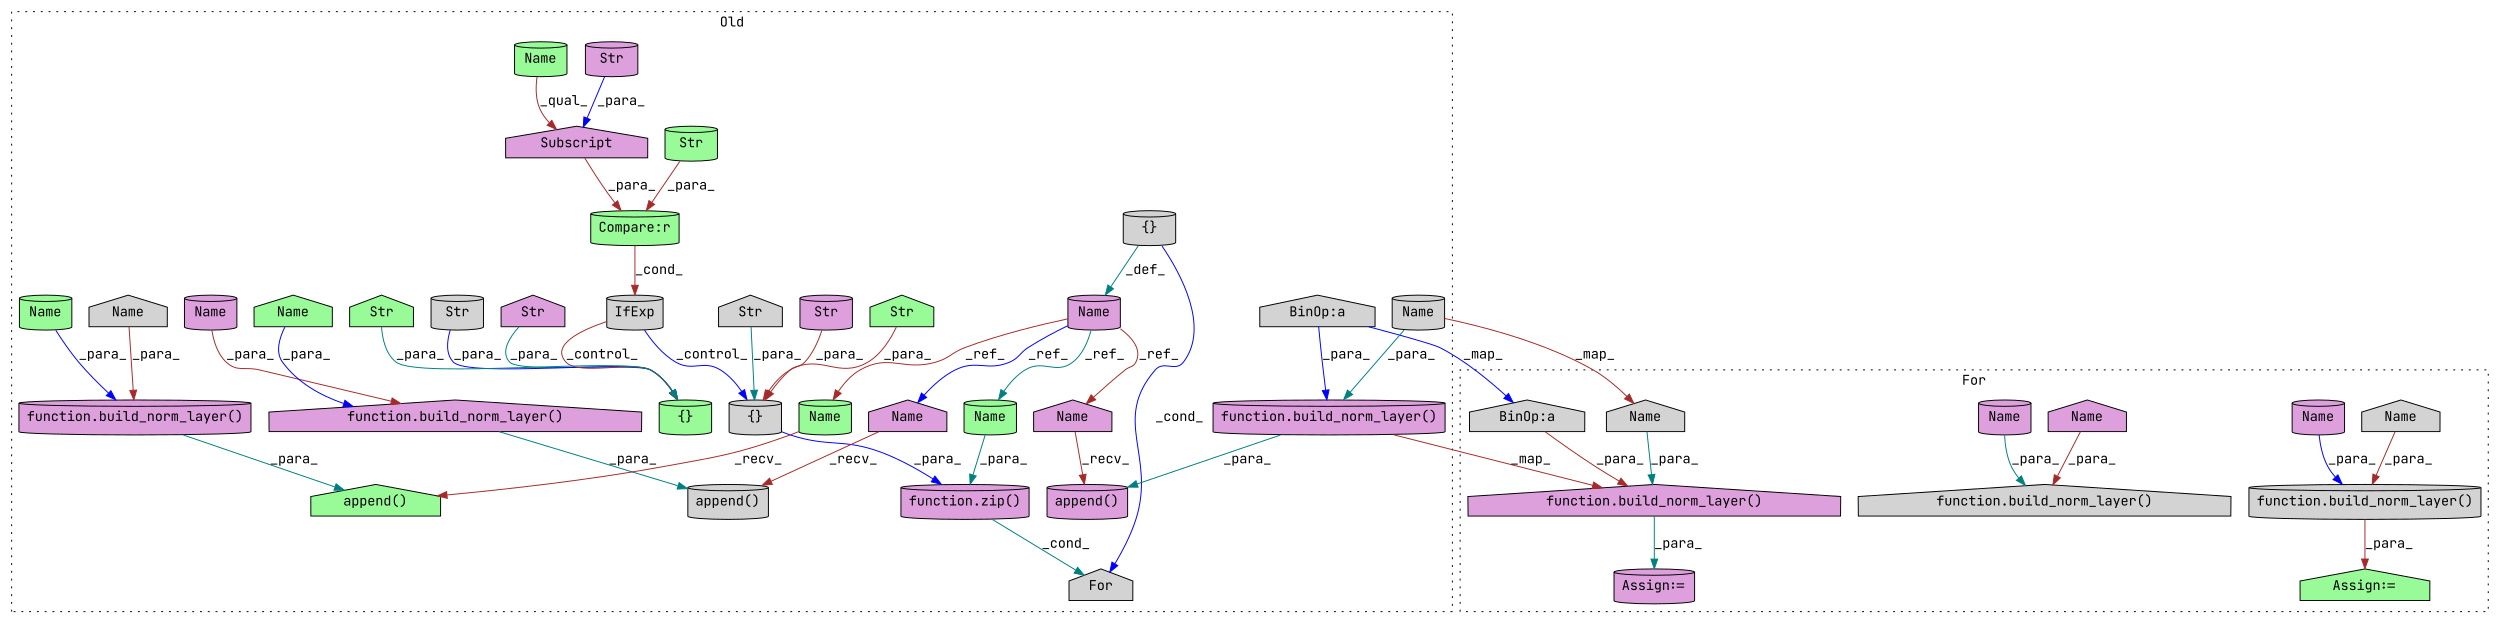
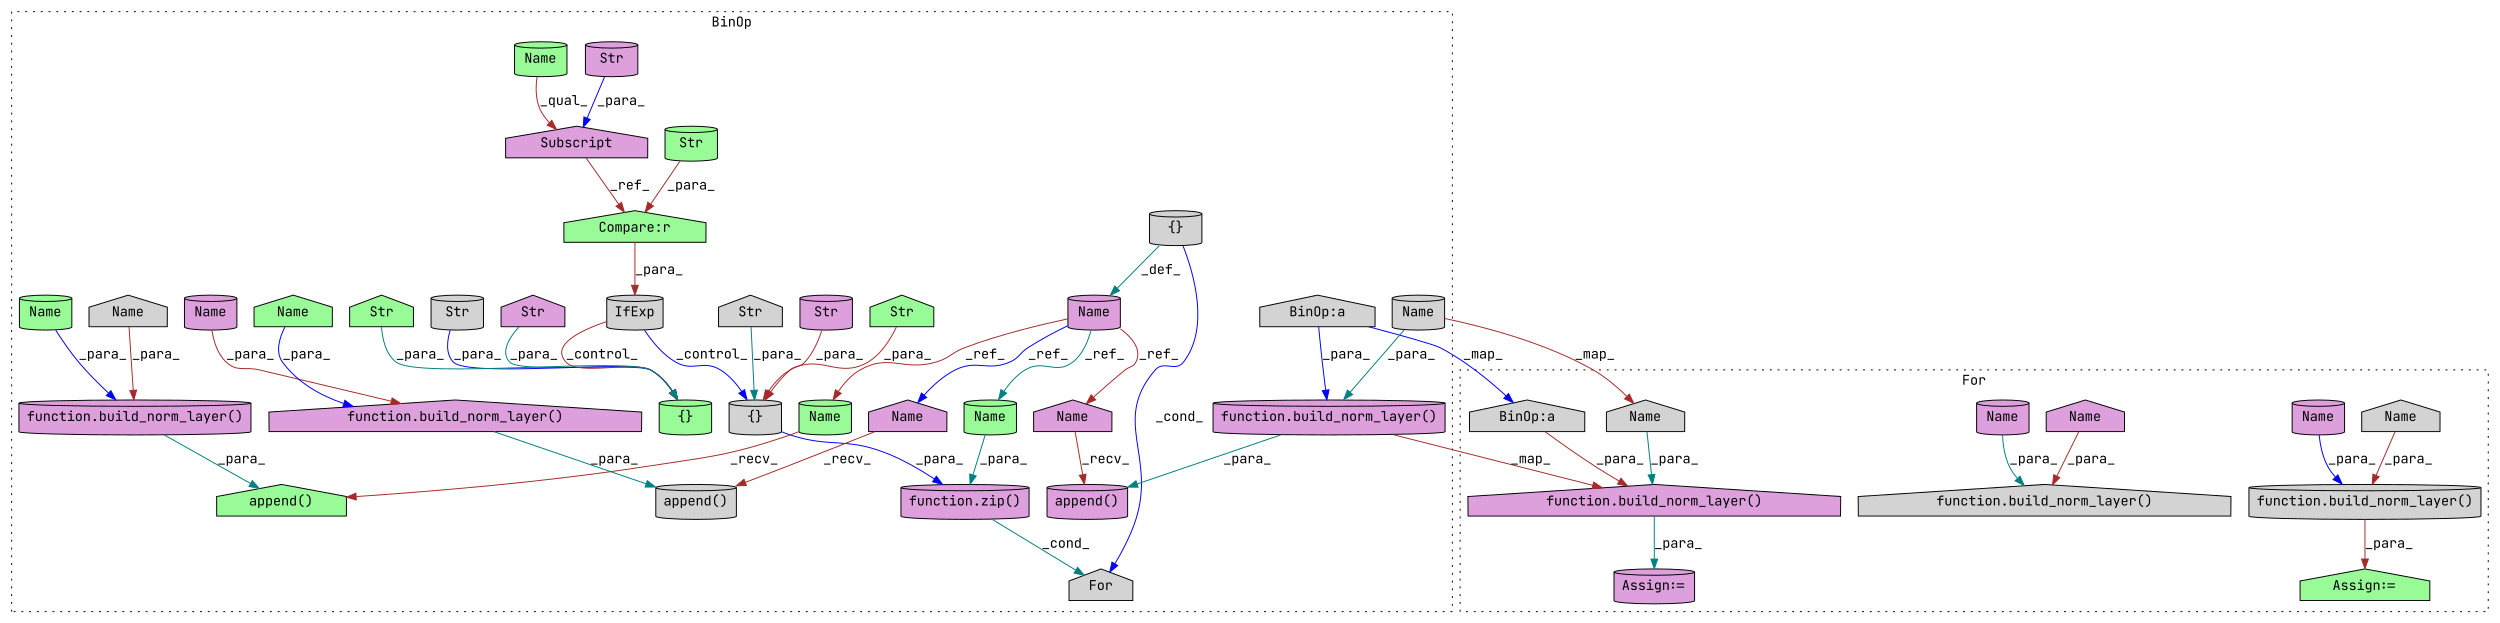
cluster "Old": label "Old" -> "BinOp"
edge "Subscript" -> "Compare:r": label "_para_" -> "_ref_"
node "Compare:r": shape cylinder -> house
edge "Compare:r" -> "IfExp": label "_cond_" -> "_para_"
